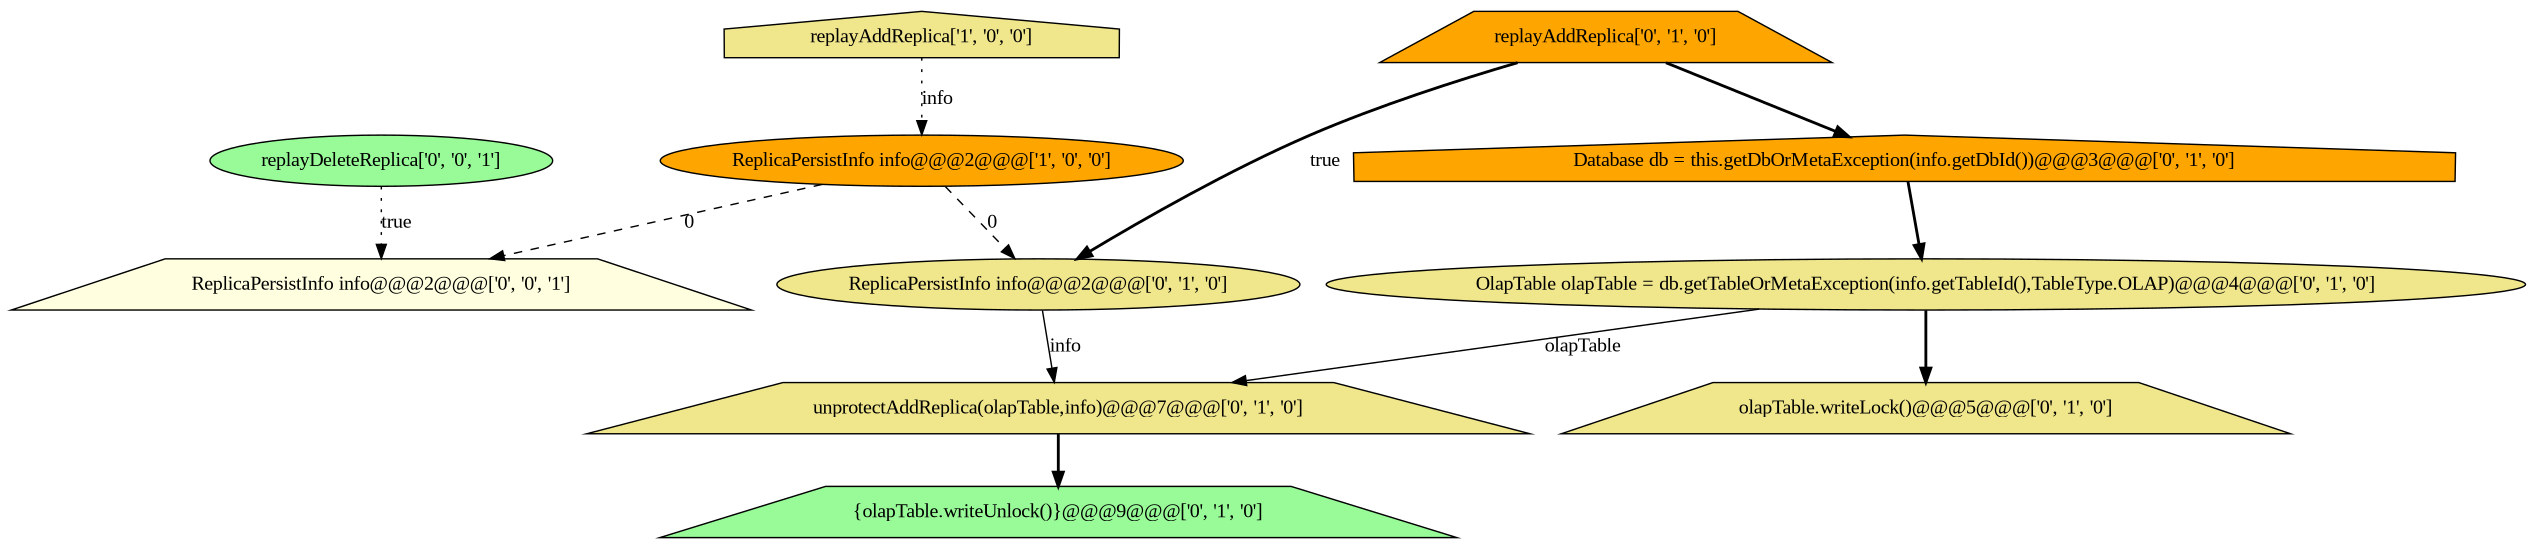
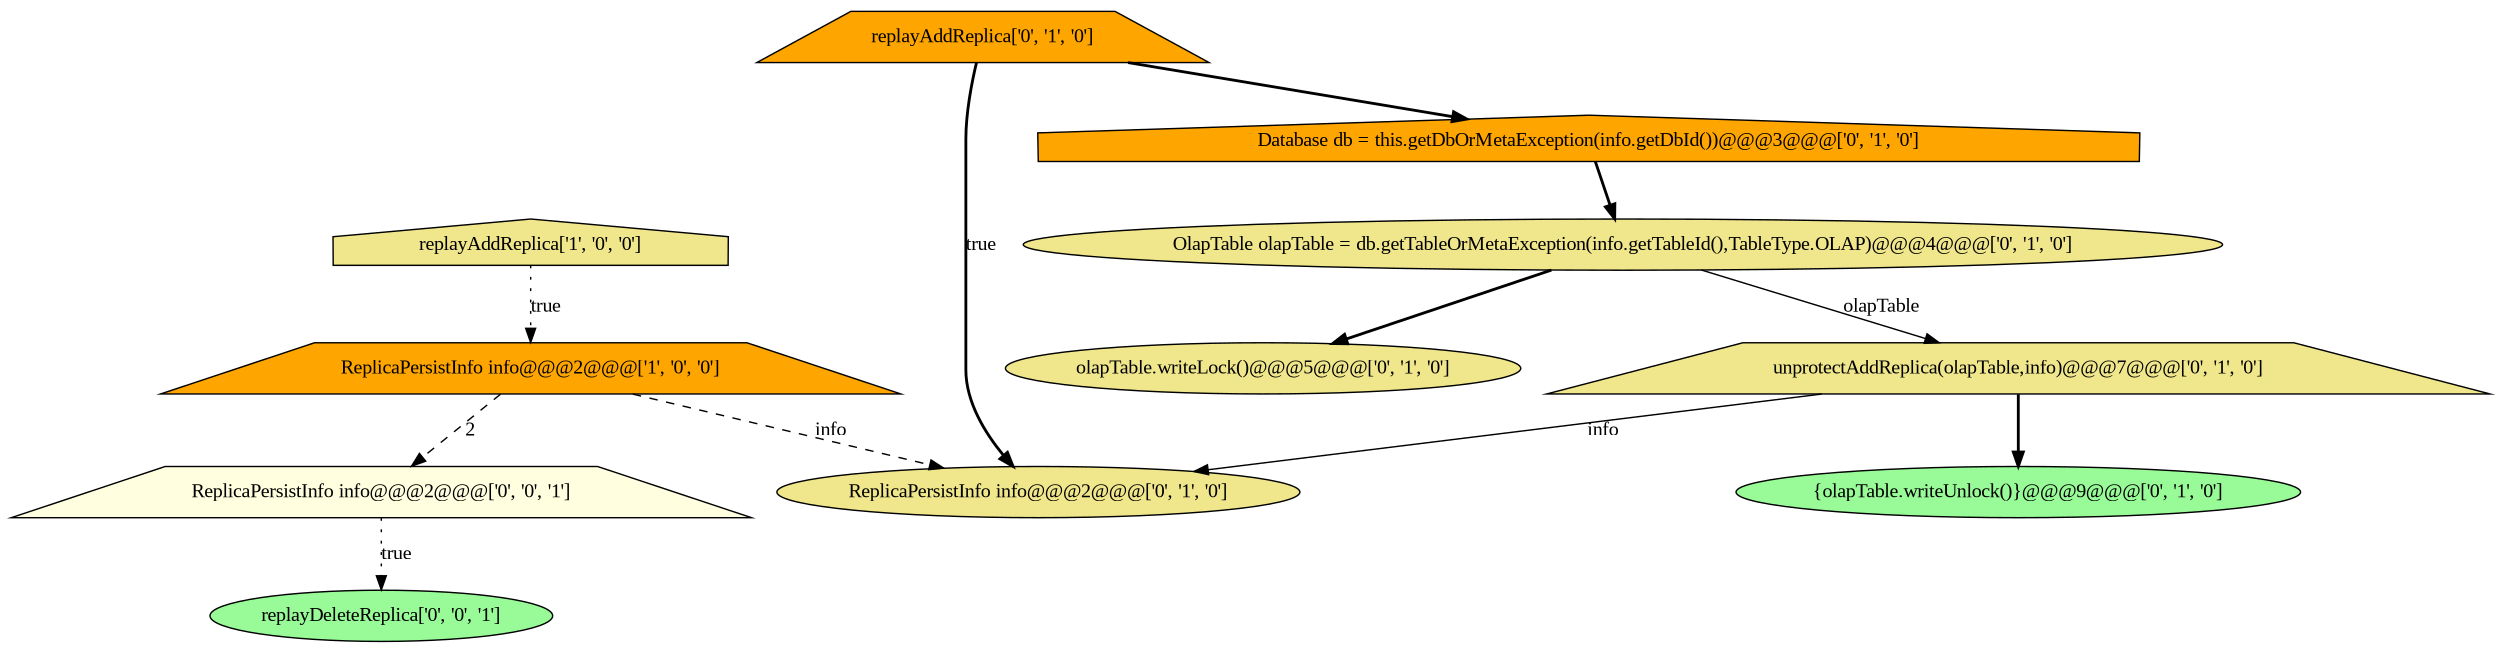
edge "replayAddReplica['1', '0', '0']" -> "ReplicaPersistInfo info@@@2@@@['1', '0', '0']": label "info" -> "true"
node "ReplicaPersistInfo info@@@2@@@['1', '0', '0']": shape ellipse -> trapezium
edge "replayDeleteReplica['0', '0', '1']" -> "ReplicaPersistInfo info@@@2@@@['0', '0', '1']": reversed
edge "ReplicaPersistInfo info@@@2@@@['1', '0', '0']" -> "ReplicaPersistInfo info@@@2@@@['0', '0', '1']": label "0" -> "2"
edge "ReplicaPersistInfo info@@@2@@@['1', '0', '0']" -> "ReplicaPersistInfo info@@@2@@@['0', '1', '0']": label "0" -> "info"
edge "ReplicaPersistInfo info@@@2@@@['0', '1', '0']" -> "unprotectAddReplica(olapTable,info)@@@7@@@['0', '1', '0']": reversed
node "olapTable.writeLock()@@@5@@@['0', '1', '0']": shape trapezium -> ellipse
node "{olapTable.writeUnlock()}@@@9@@@['0', '1', '0']": shape trapezium -> ellipse
